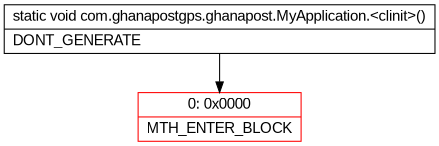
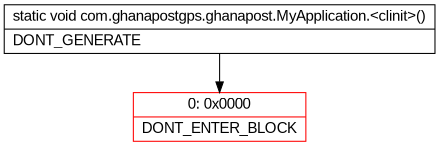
node "0: 0x0000": text "MTH_ENTER_BLOCK" -> "DONT_ENTER_BLOCK"
